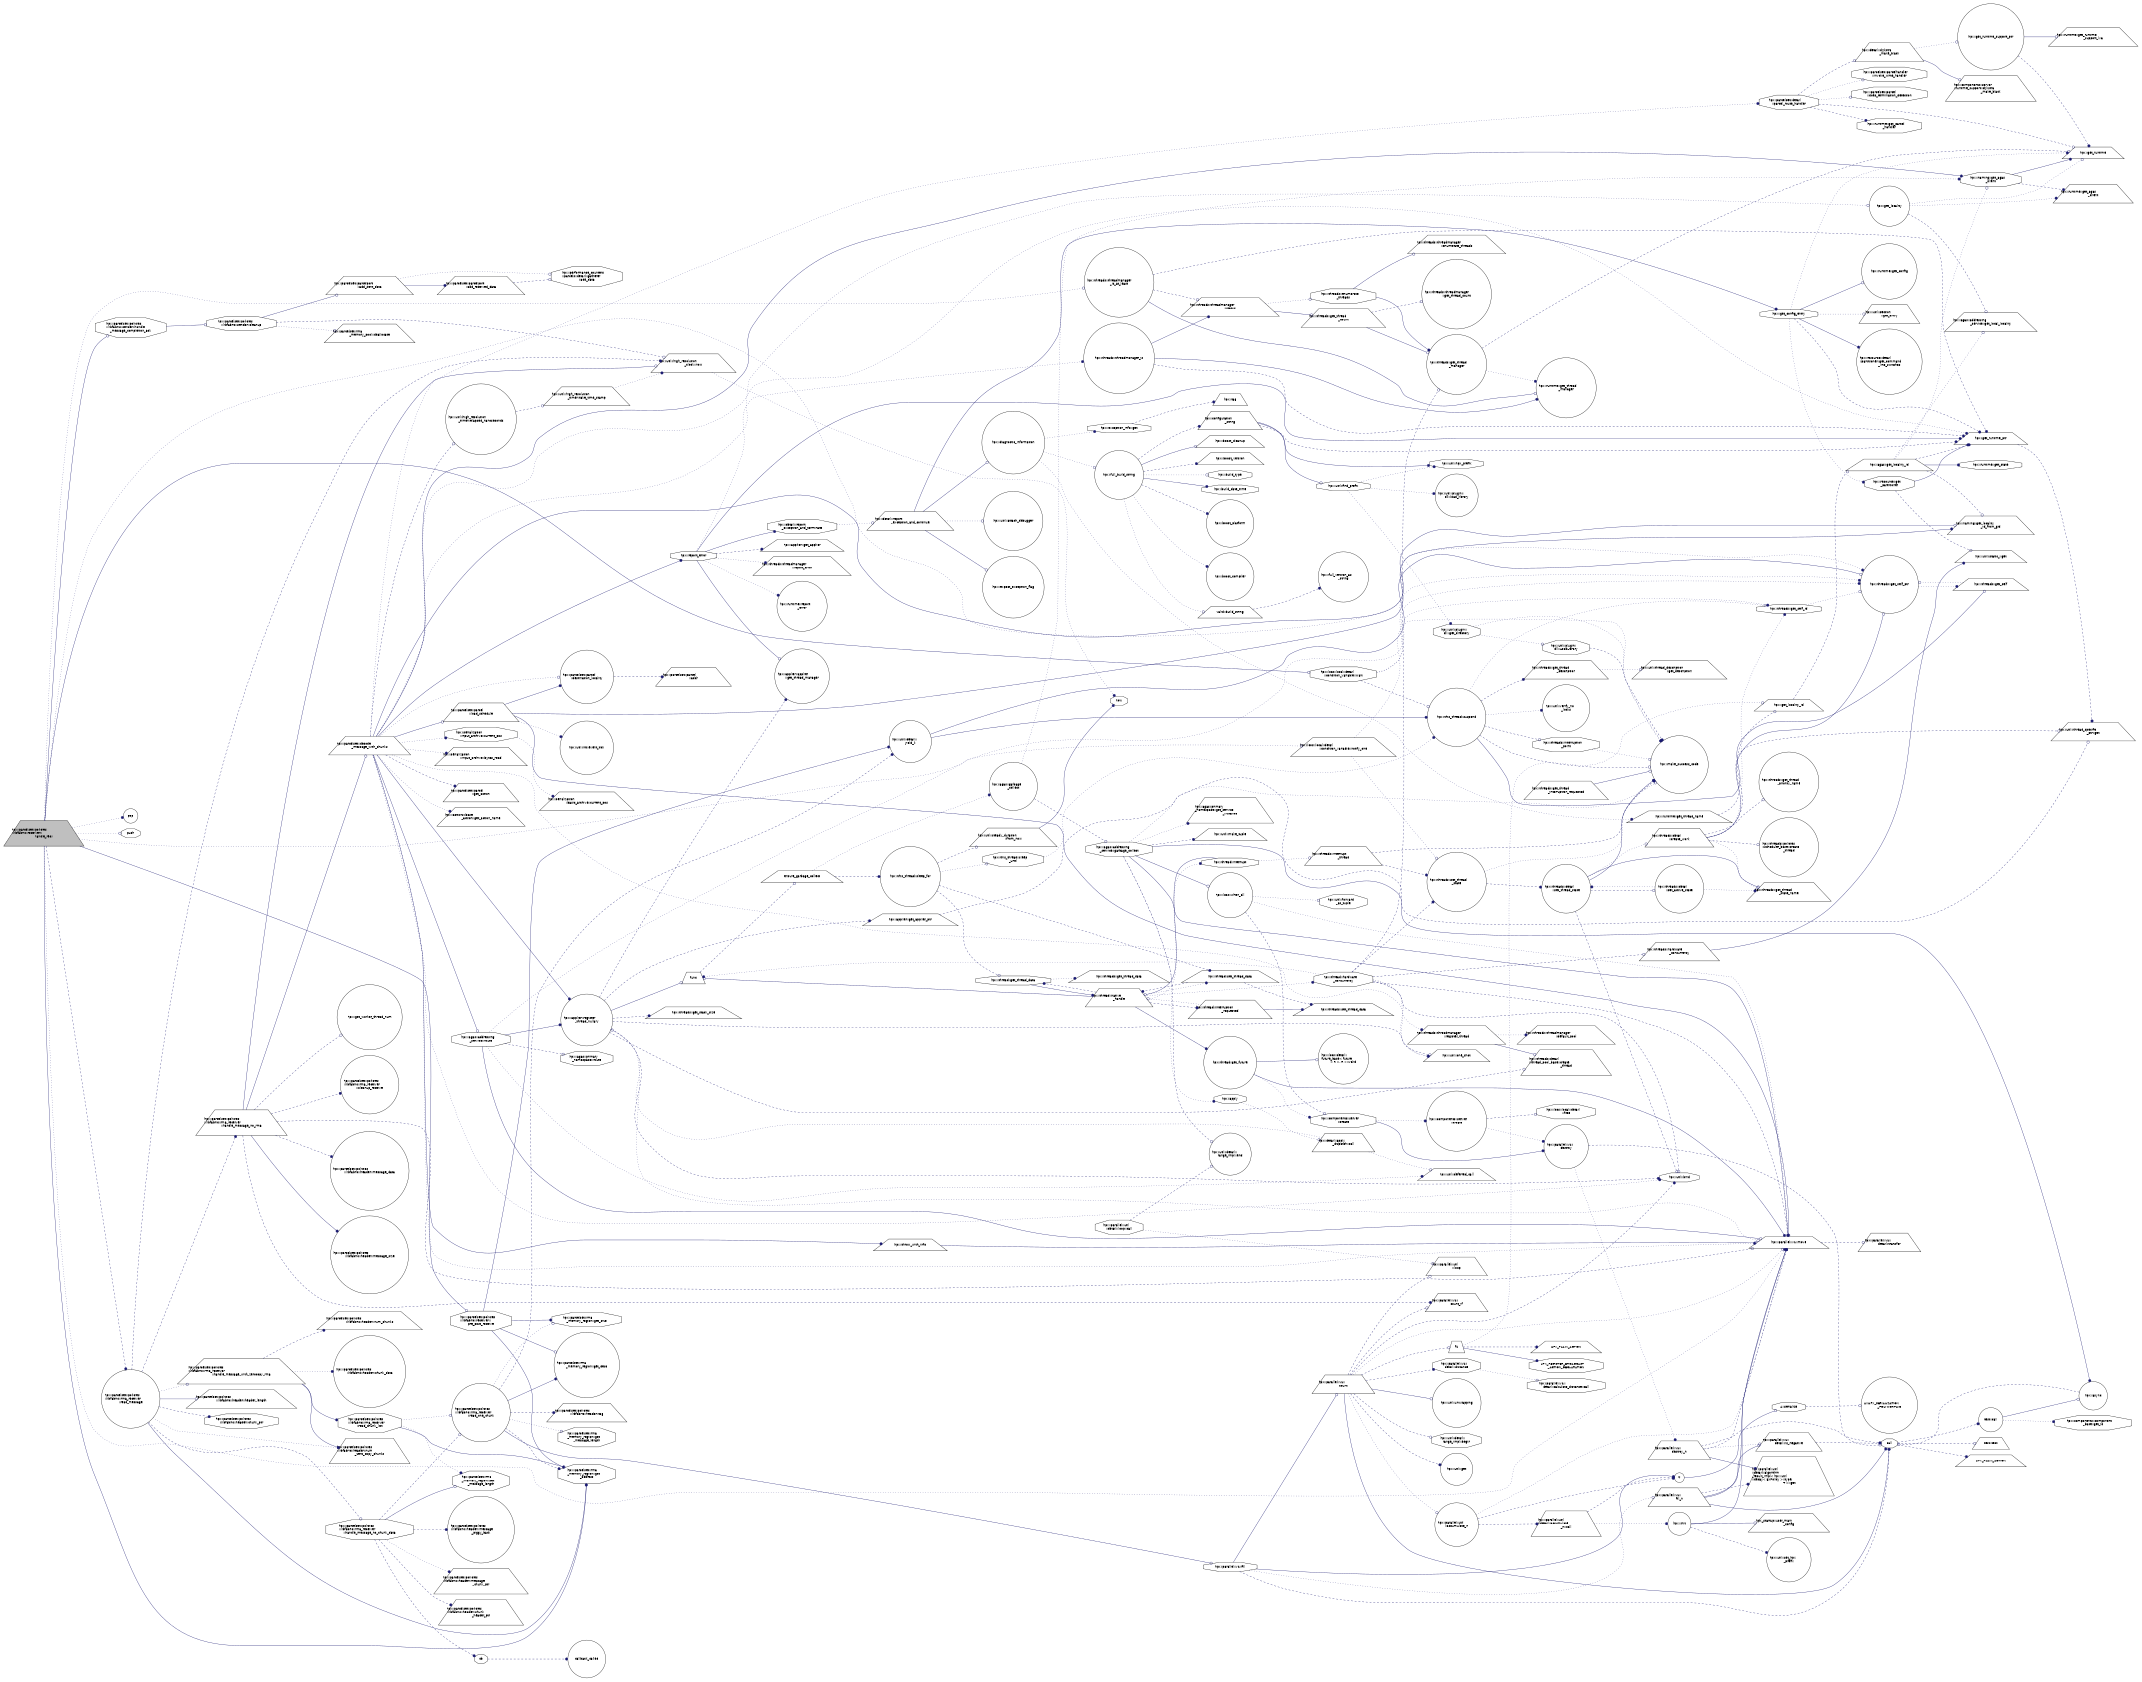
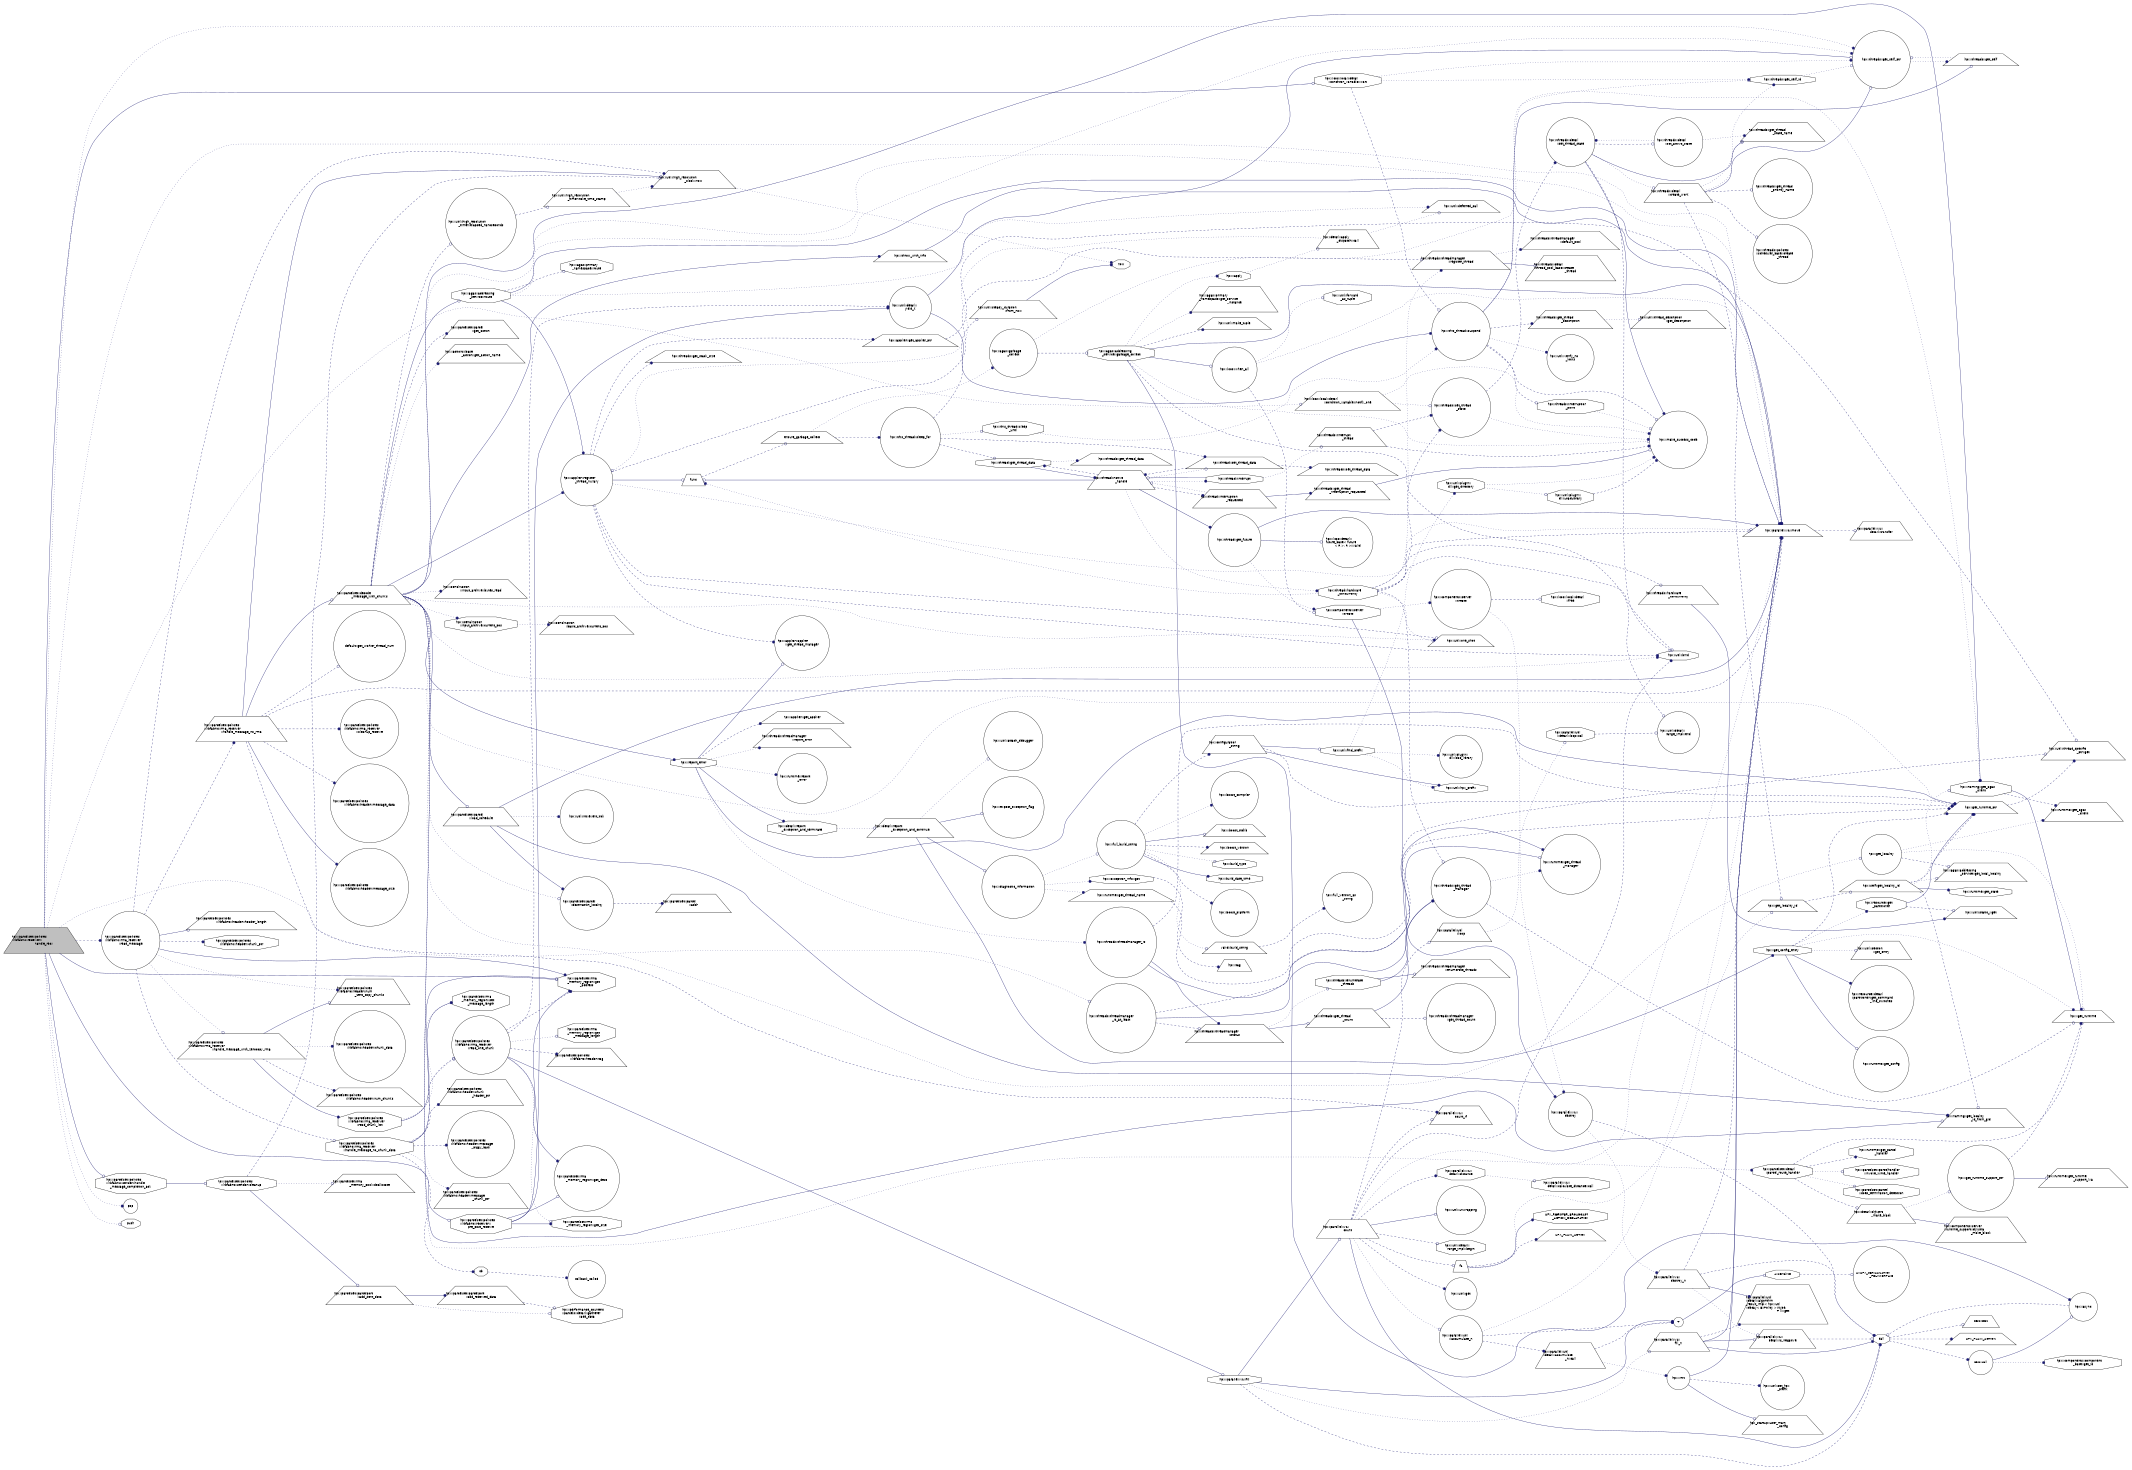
node "hpx::boost_cleanup": label "hpx::boost_cleanup" -> "hpx::boost_stdlib"
node "hpx::agas::get_locality_id": label "hpx::agas::get_locality_id" -> "hpx::self::get_locality_id"
edge "hpx::thread::native _handle" -> "hpx::thread::set_thread_data": arrowhead dot -> odot
edge "hpx::thread::interruption _requested" -> "hpx::threads::set_thread_data": now "hpx::thread::interruption _requested" -> "hpx::threads::get_thread _interruption_requested"
node "hpx::get_worker_thread_num": label "hpx::get_worker_thread_num" -> "default::get_worker_thread_num"
edge "hpx::applier::register _thread_nullary" -> "hpx::threads::detail ::thread_pool_base::create _thread": now "hpx::applier::register _thread_nullary" -> "hpx::threads::threadmanager ::register_thread"
edge "hpx::parallel::util ::detail::loop::call" -> "hpx::parallel::util ::loop": reversed
